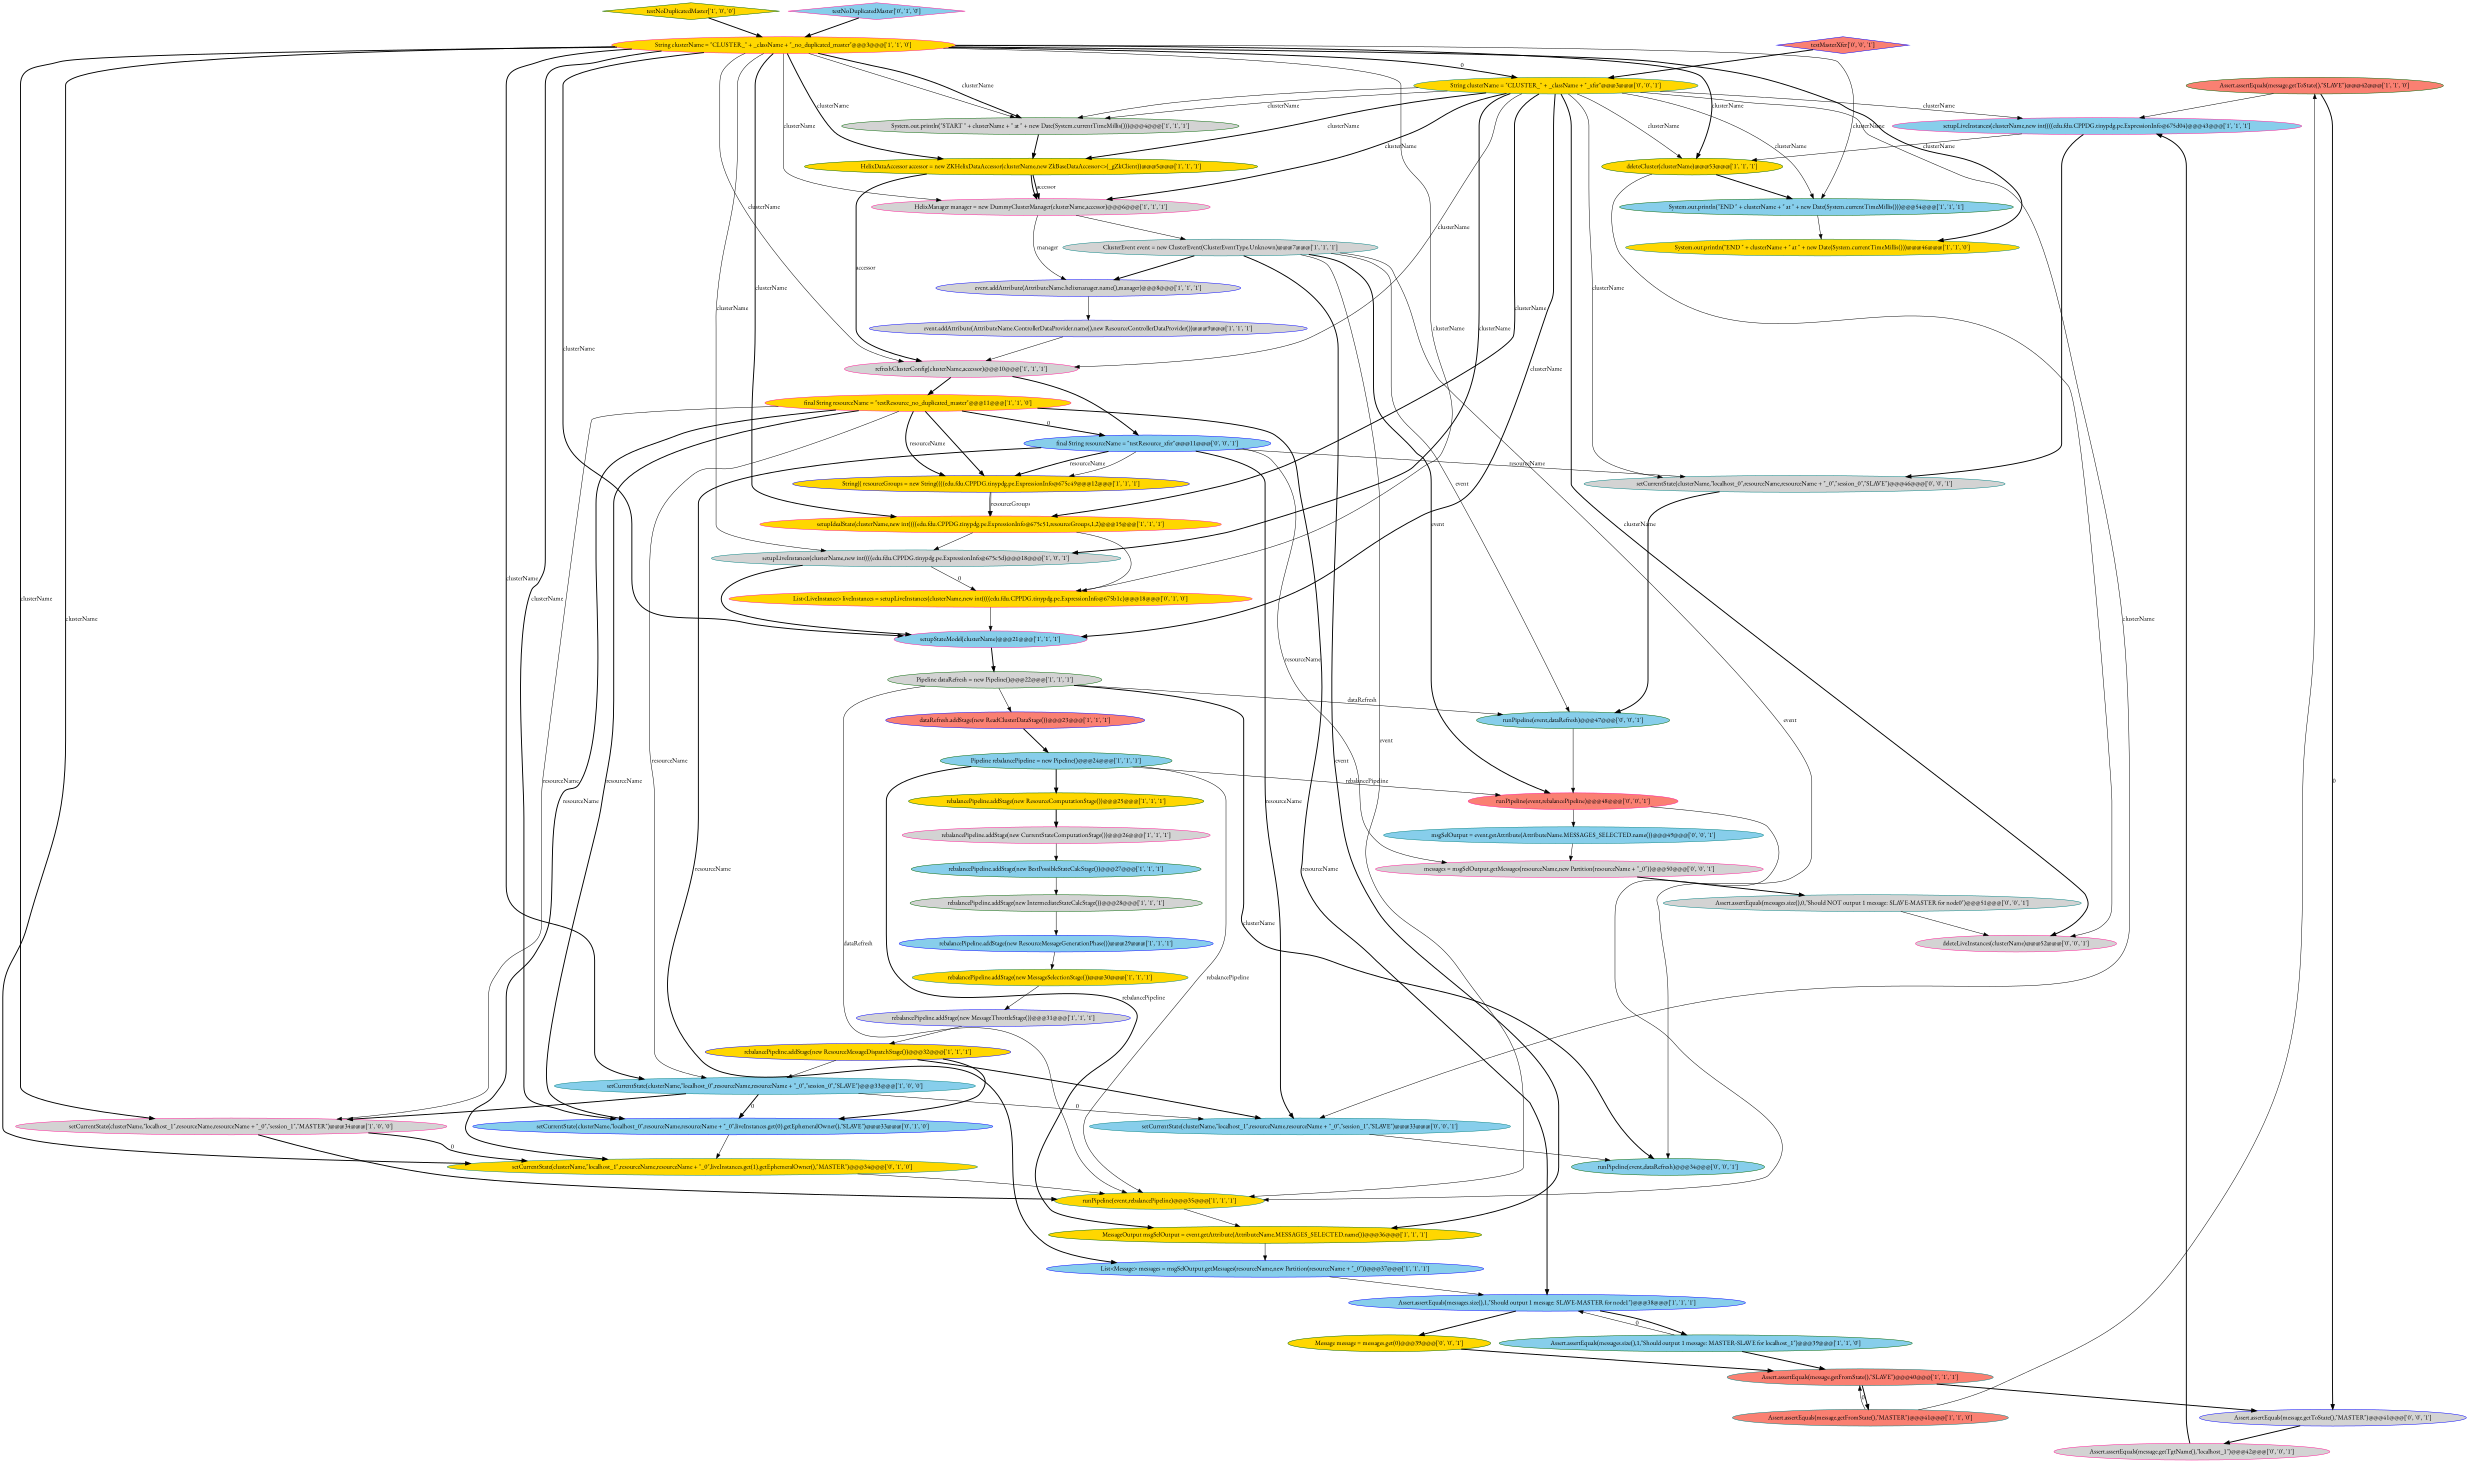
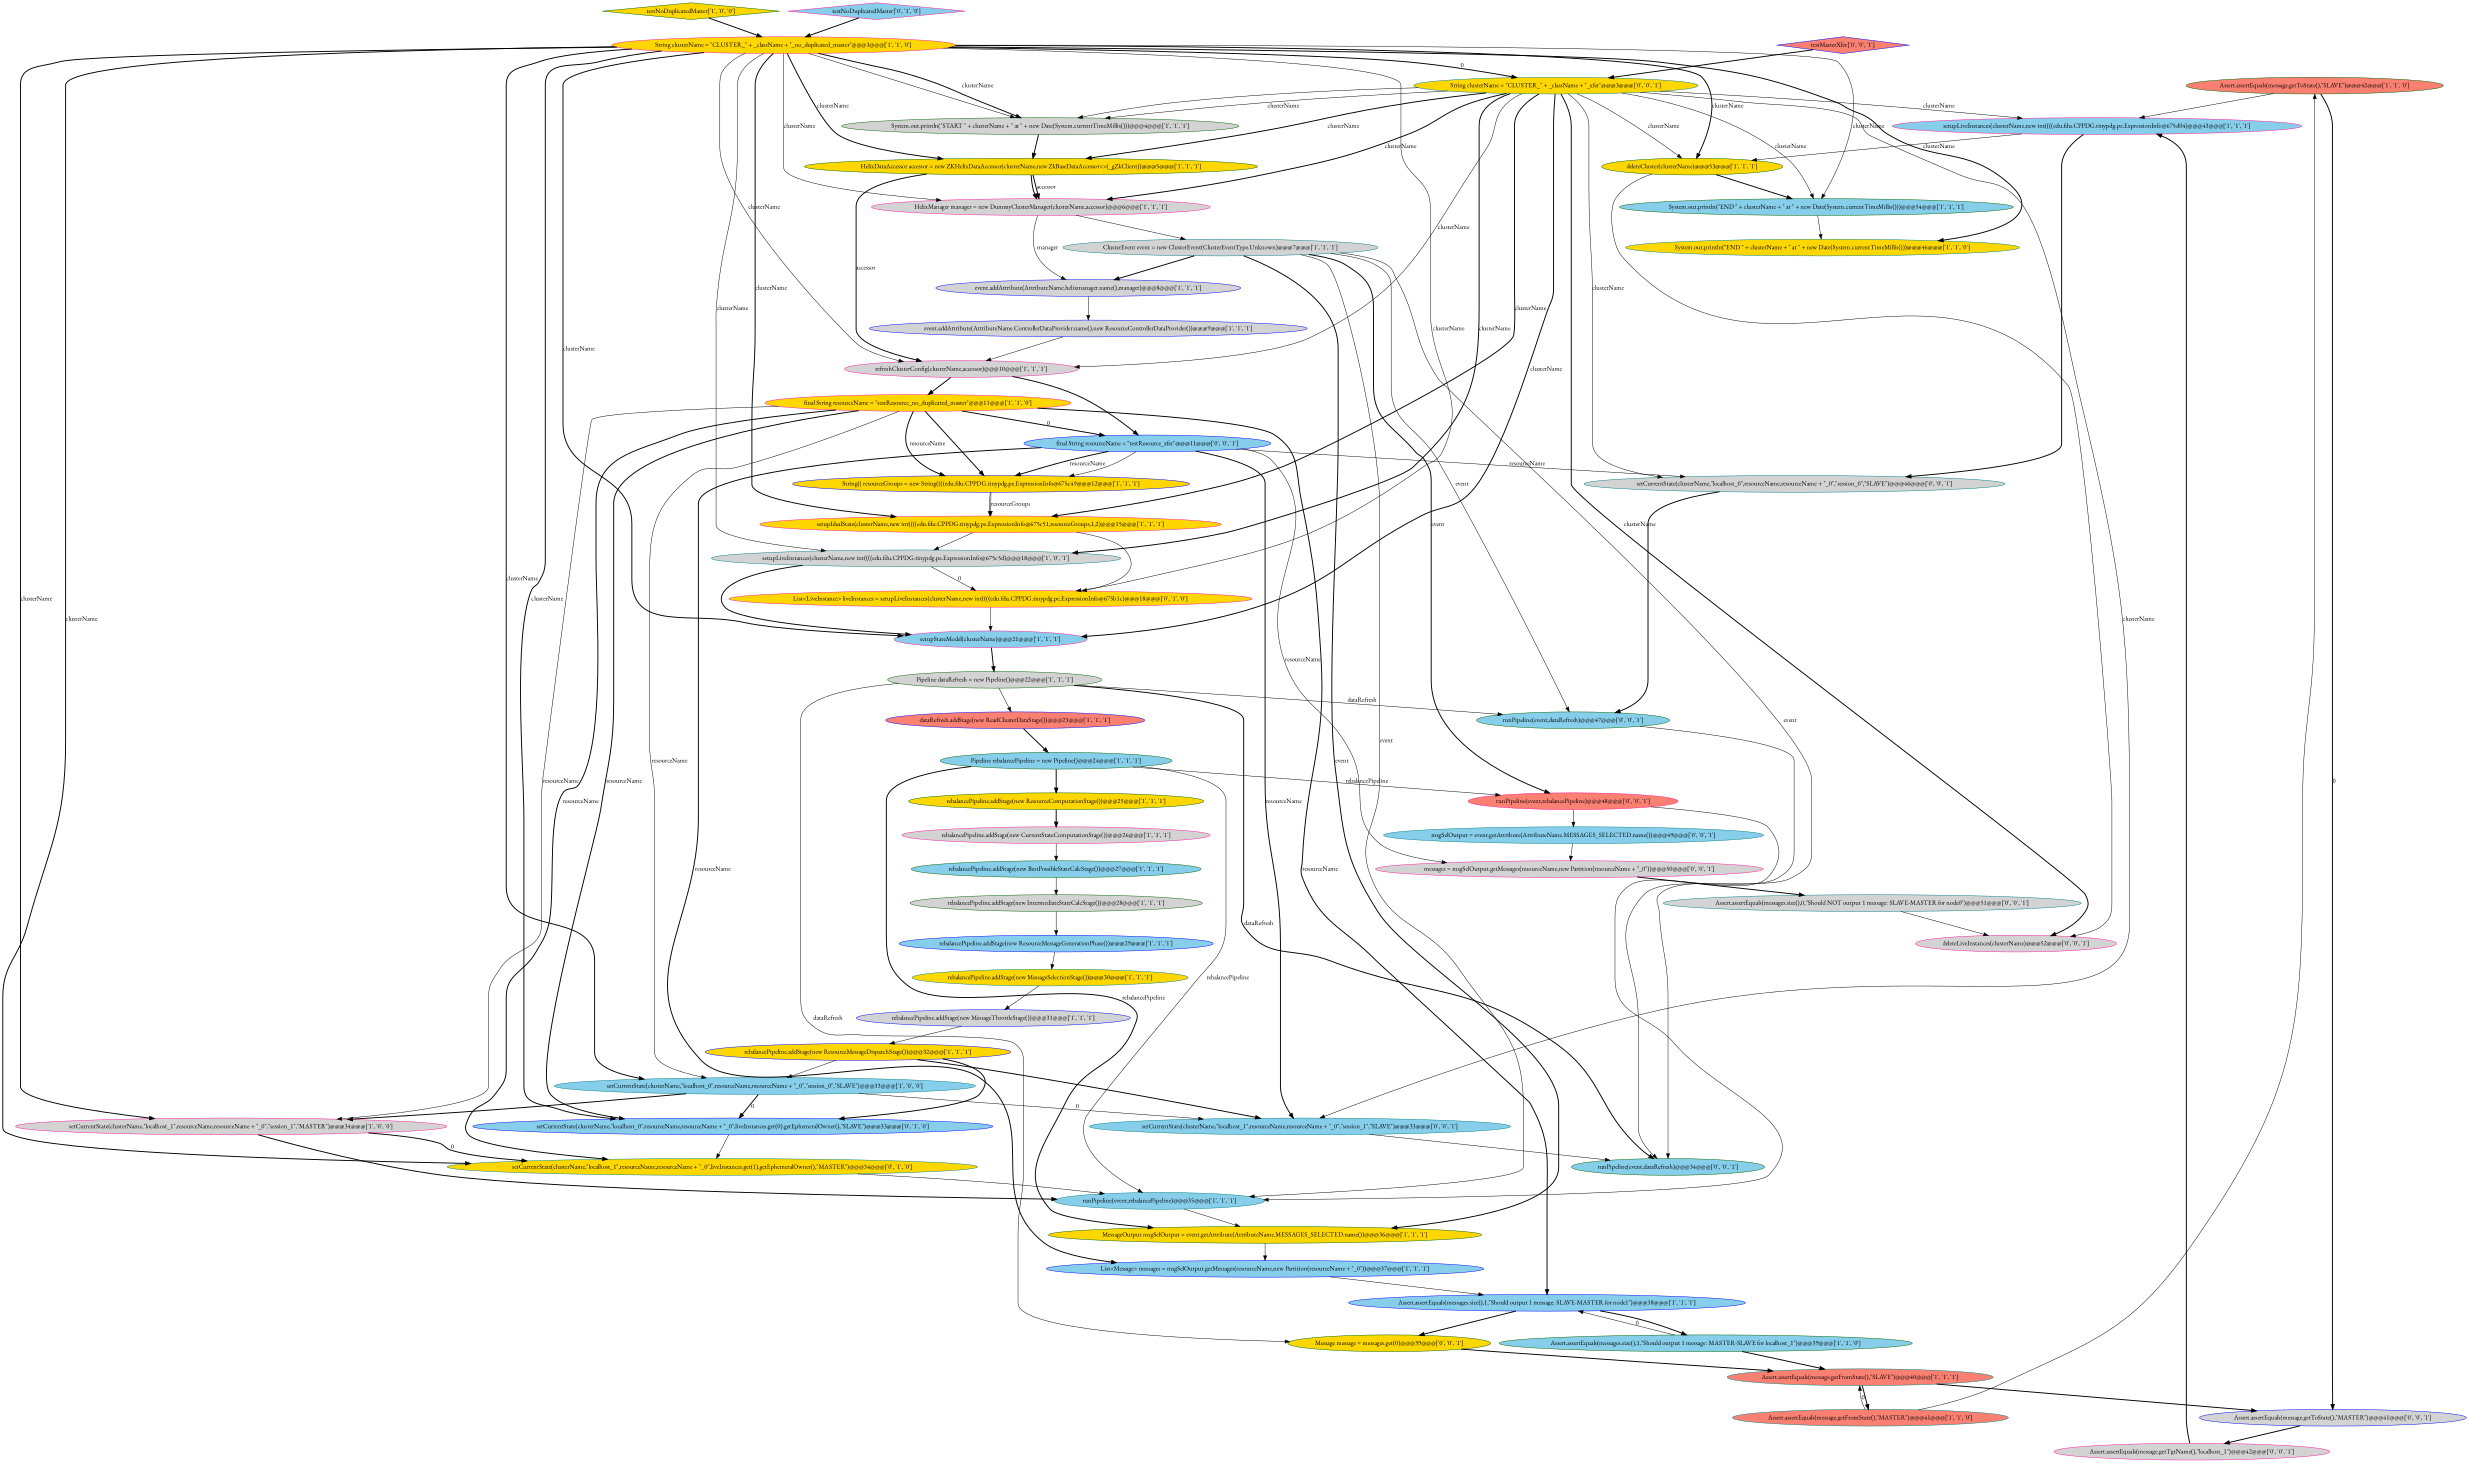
edge "runPipeline(event,dataRefresh)@@@47@@@['0', '0', '1']" -> "runPipeline(event,rebalancePipeline)@@@48@@@['0', '0', '1']": now "runPipeline(event,dataRefresh)@@@47@@@['0', '0', '1']" -> "runPipeline(event,dataRefresh)@@@34@@@['0', '0', '1']"
edge "Pipeline dataRefresh = new Pipeline()@@@22@@@['1', '1', '1']" -> "runPipeline(event,dataRefresh)@@@34@@@['0', '0', '1']": label "clusterName" -> "dataRefresh"
edge "Pipeline dataRefresh = new Pipeline()@@@22@@@['1', '1', '1']" -> "runPipeline(event,rebalancePipeline)@@@35@@@['1', '1', '1']": now "Pipeline dataRefresh = new Pipeline()@@@22@@@['1', '1', '1']" -> "Message message = messages.get(0)@@@39@@@['0', '0', '1']"
node "runPipeline(event,rebalancePipeline)@@@35@@@['1', '1', '1']": fillcolor gold -> skyblue
